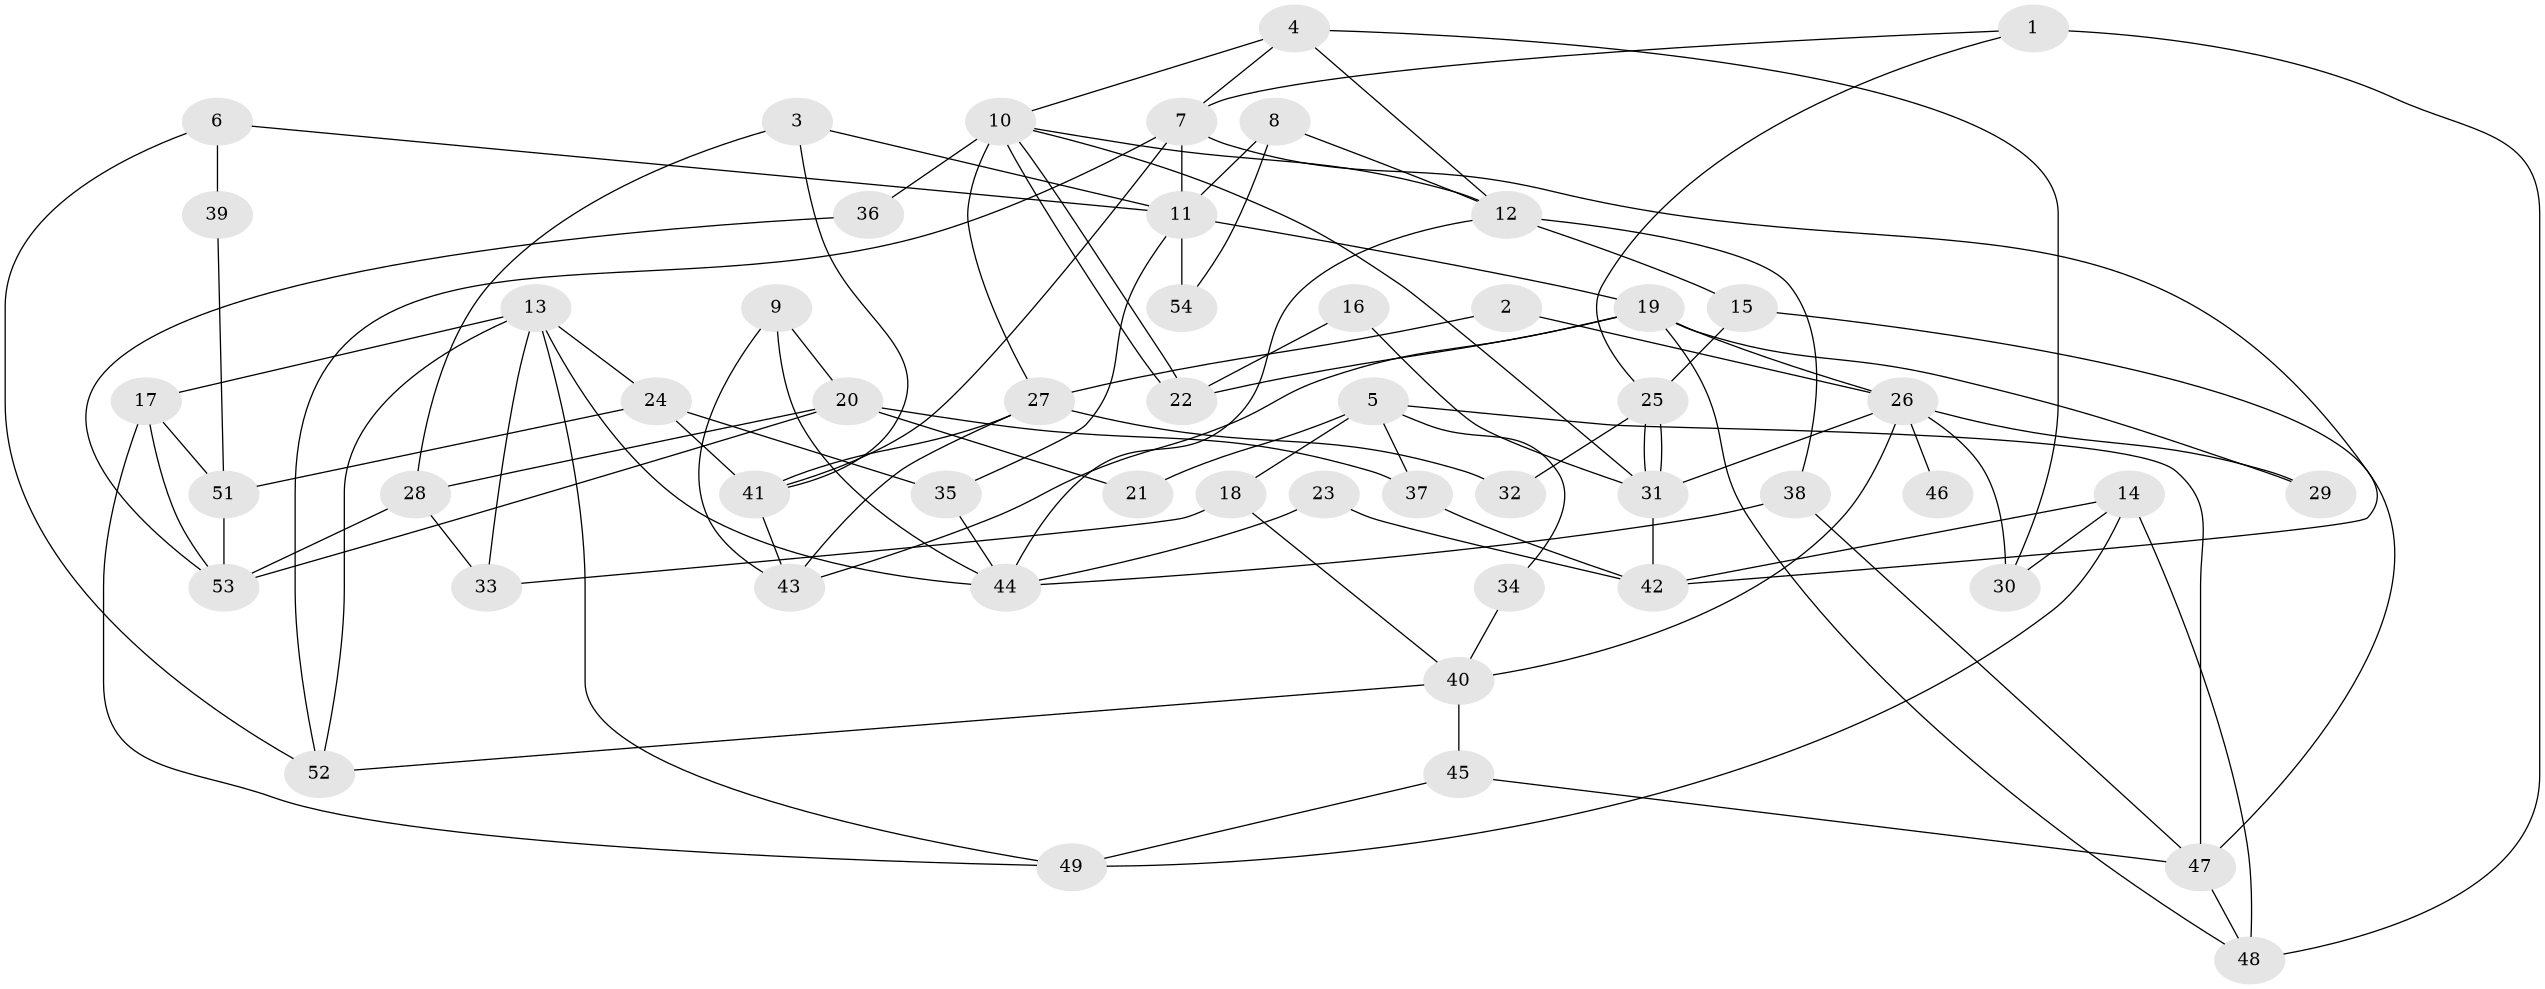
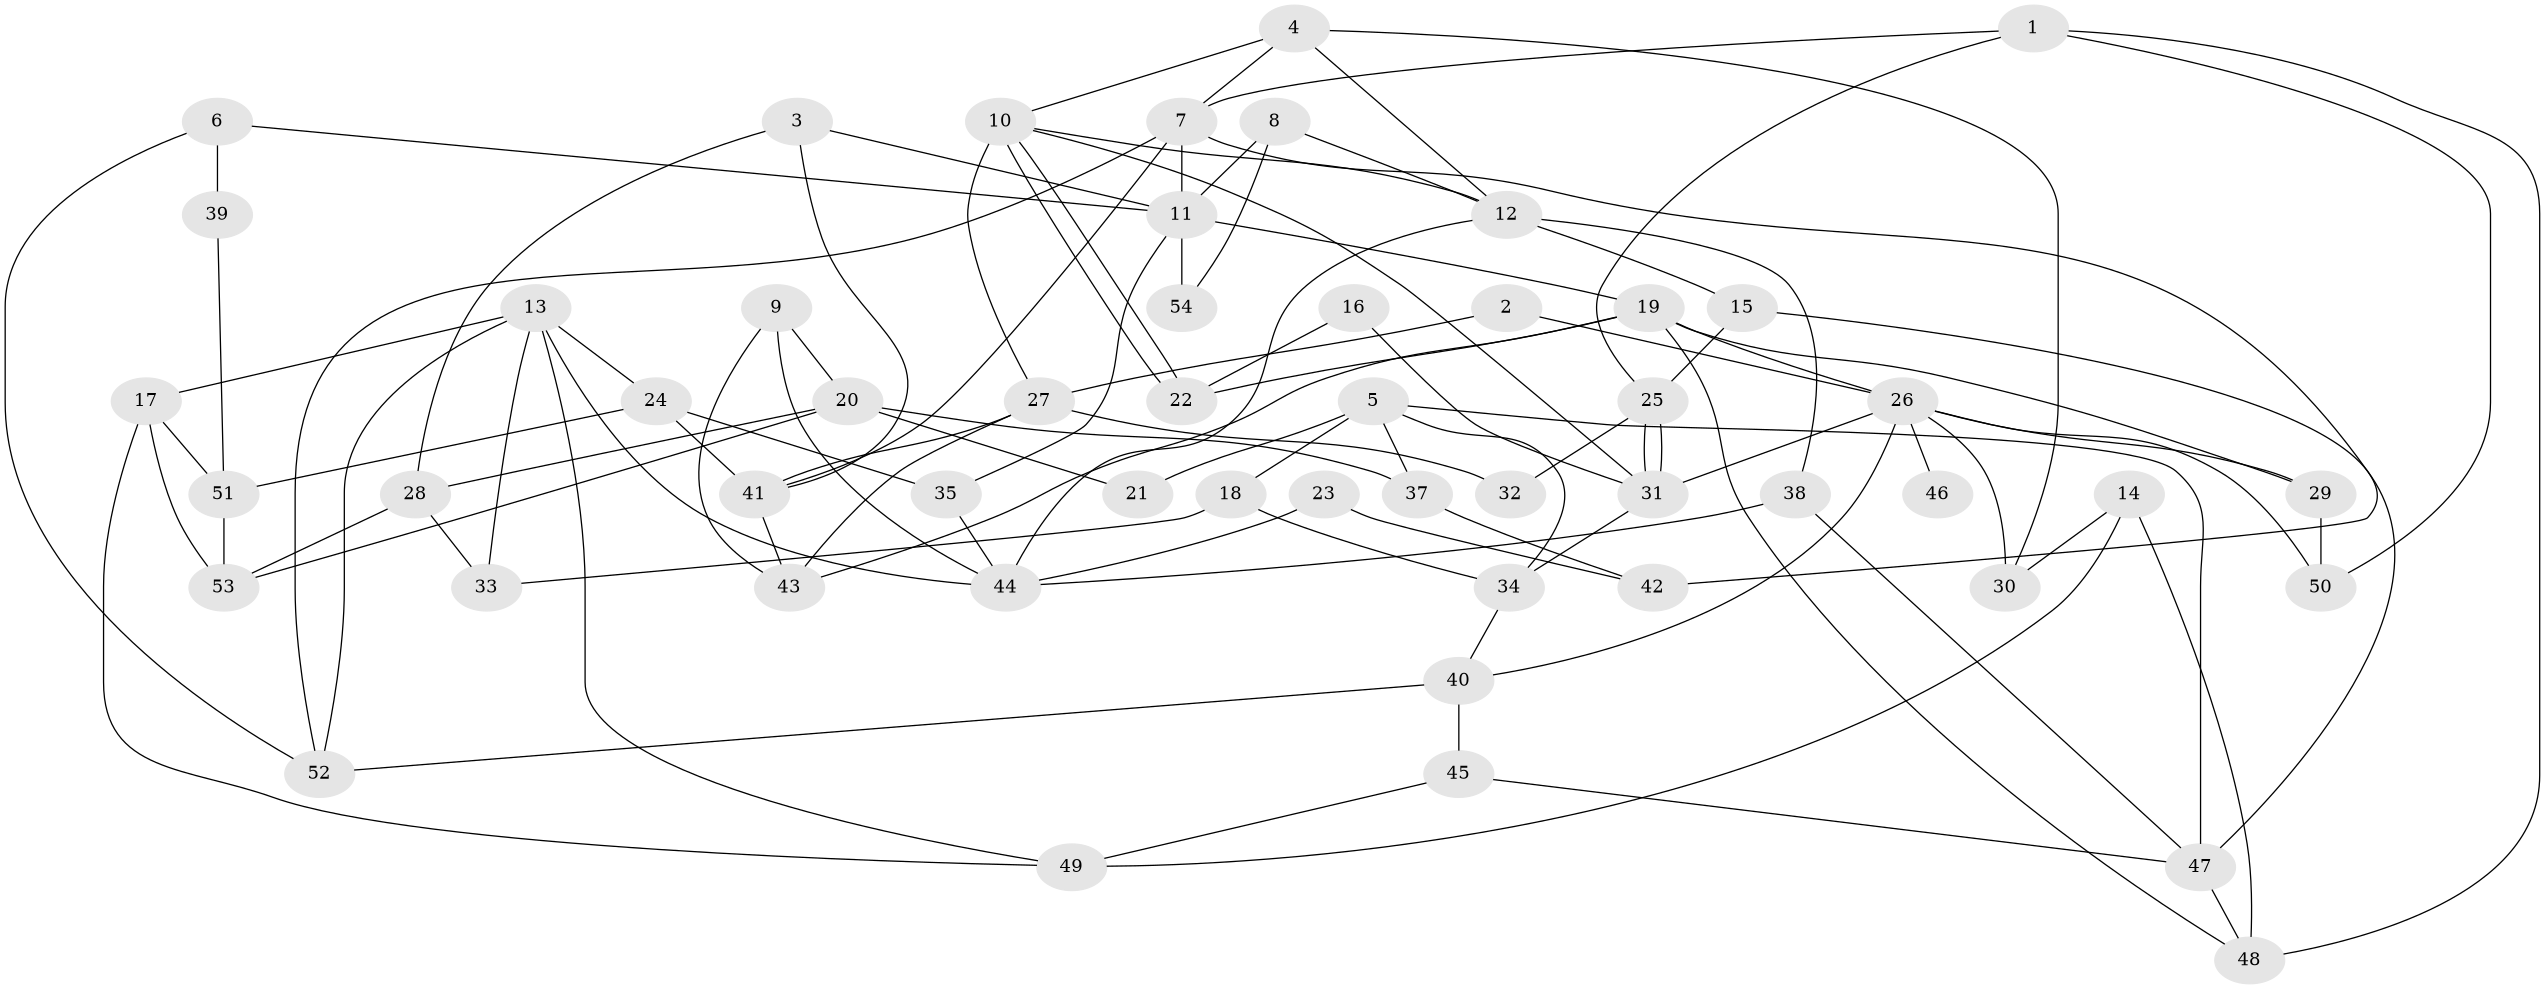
node "36": removed
edge "31" -- "42": now "31" -- "34"
edge "14" -- "42": removed
edge "18" -- "40": now "18" -- "34"
node "50": added
